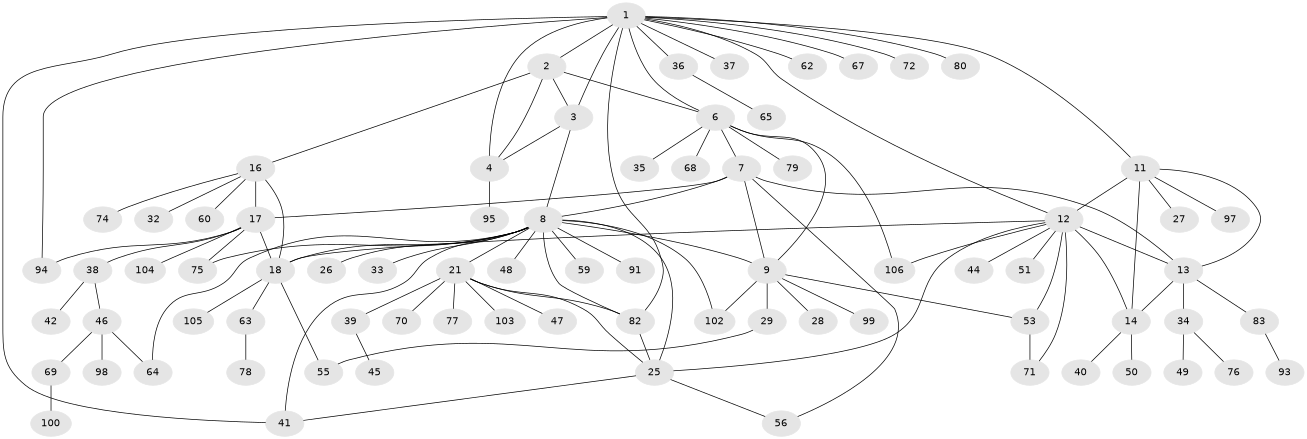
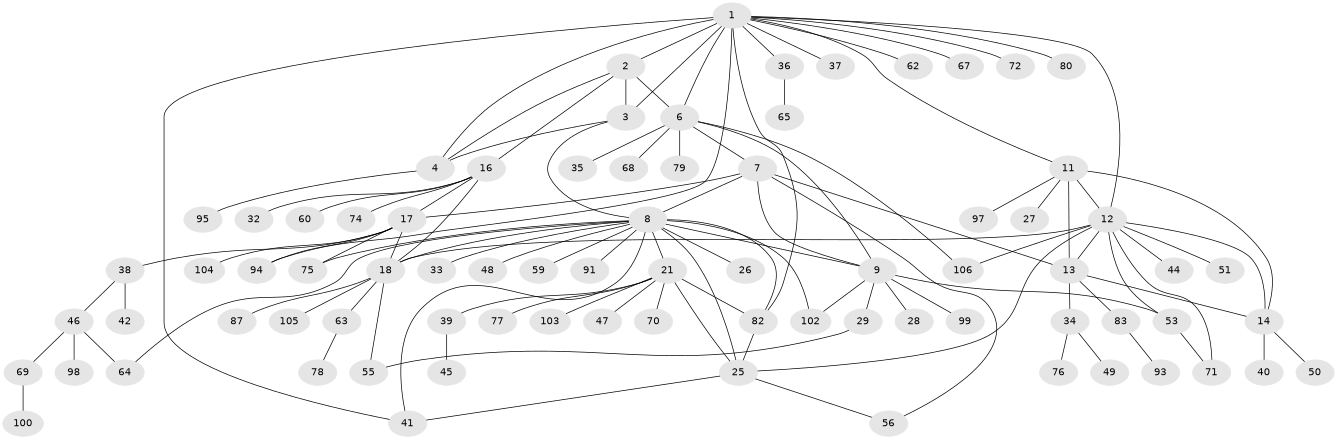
node "87": added
